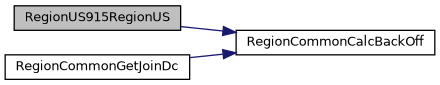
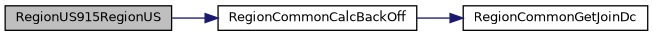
edge "RegionCommonGetJoinDc" -> "RegionCommonCalcBackOff": reversed
